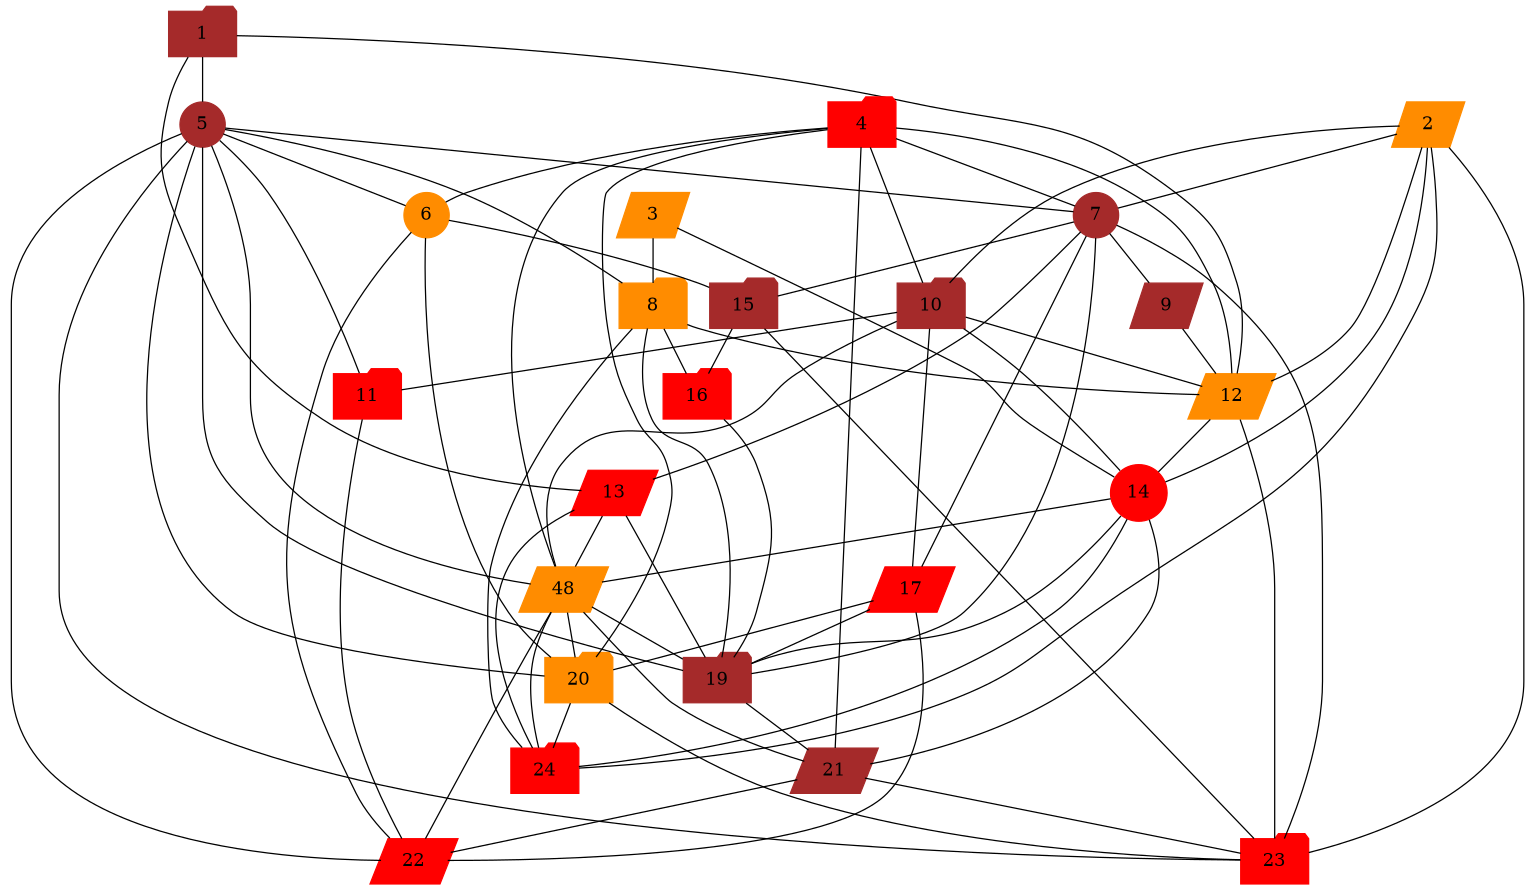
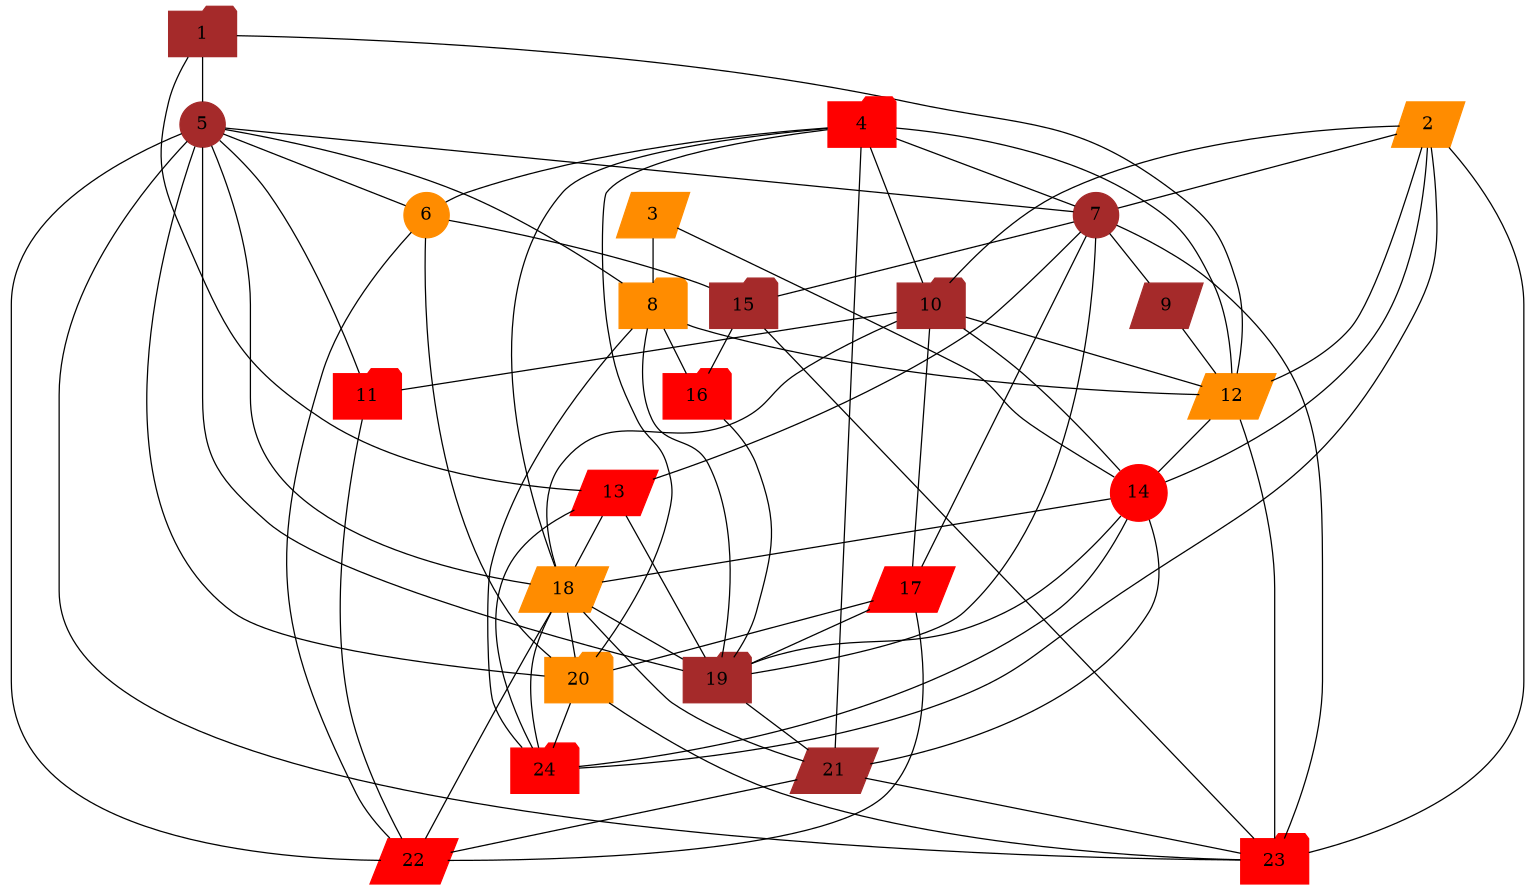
node "48": label "48" -> "18"
